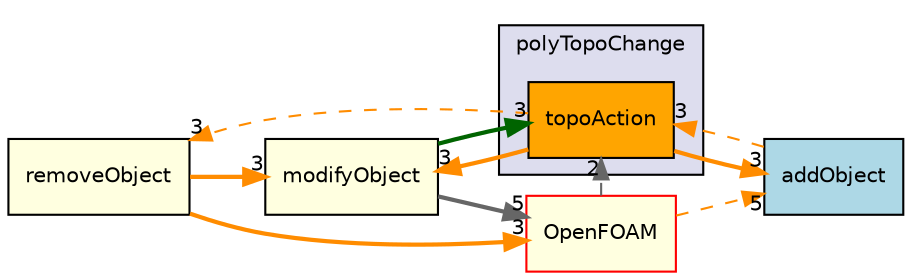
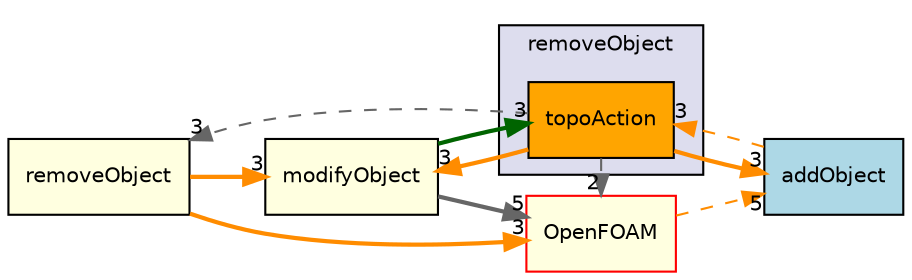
cluster "polyTopoChange": label "polyTopoChange" -> "removeObject"
edge "topoAction" -> "removeObject": color darkorange -> gray40
edge "OpenFOAM" -> "topoAction": reversed
